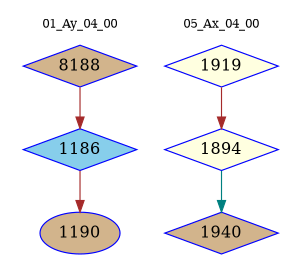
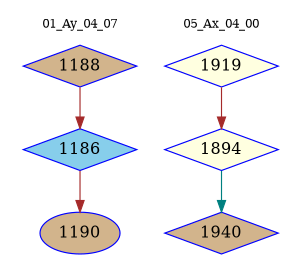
cluster "01_Ay_04_00": label "01_Ay_04_00" -> "01_Ay_04_07"
node "8188": label "8188" -> "1188"
